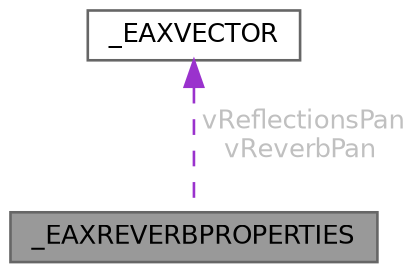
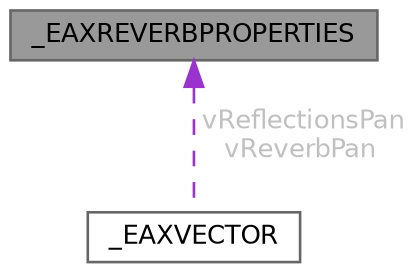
edge "_EAXREVERBPROPERTIES" -> "_EAXVECTOR": reversed
